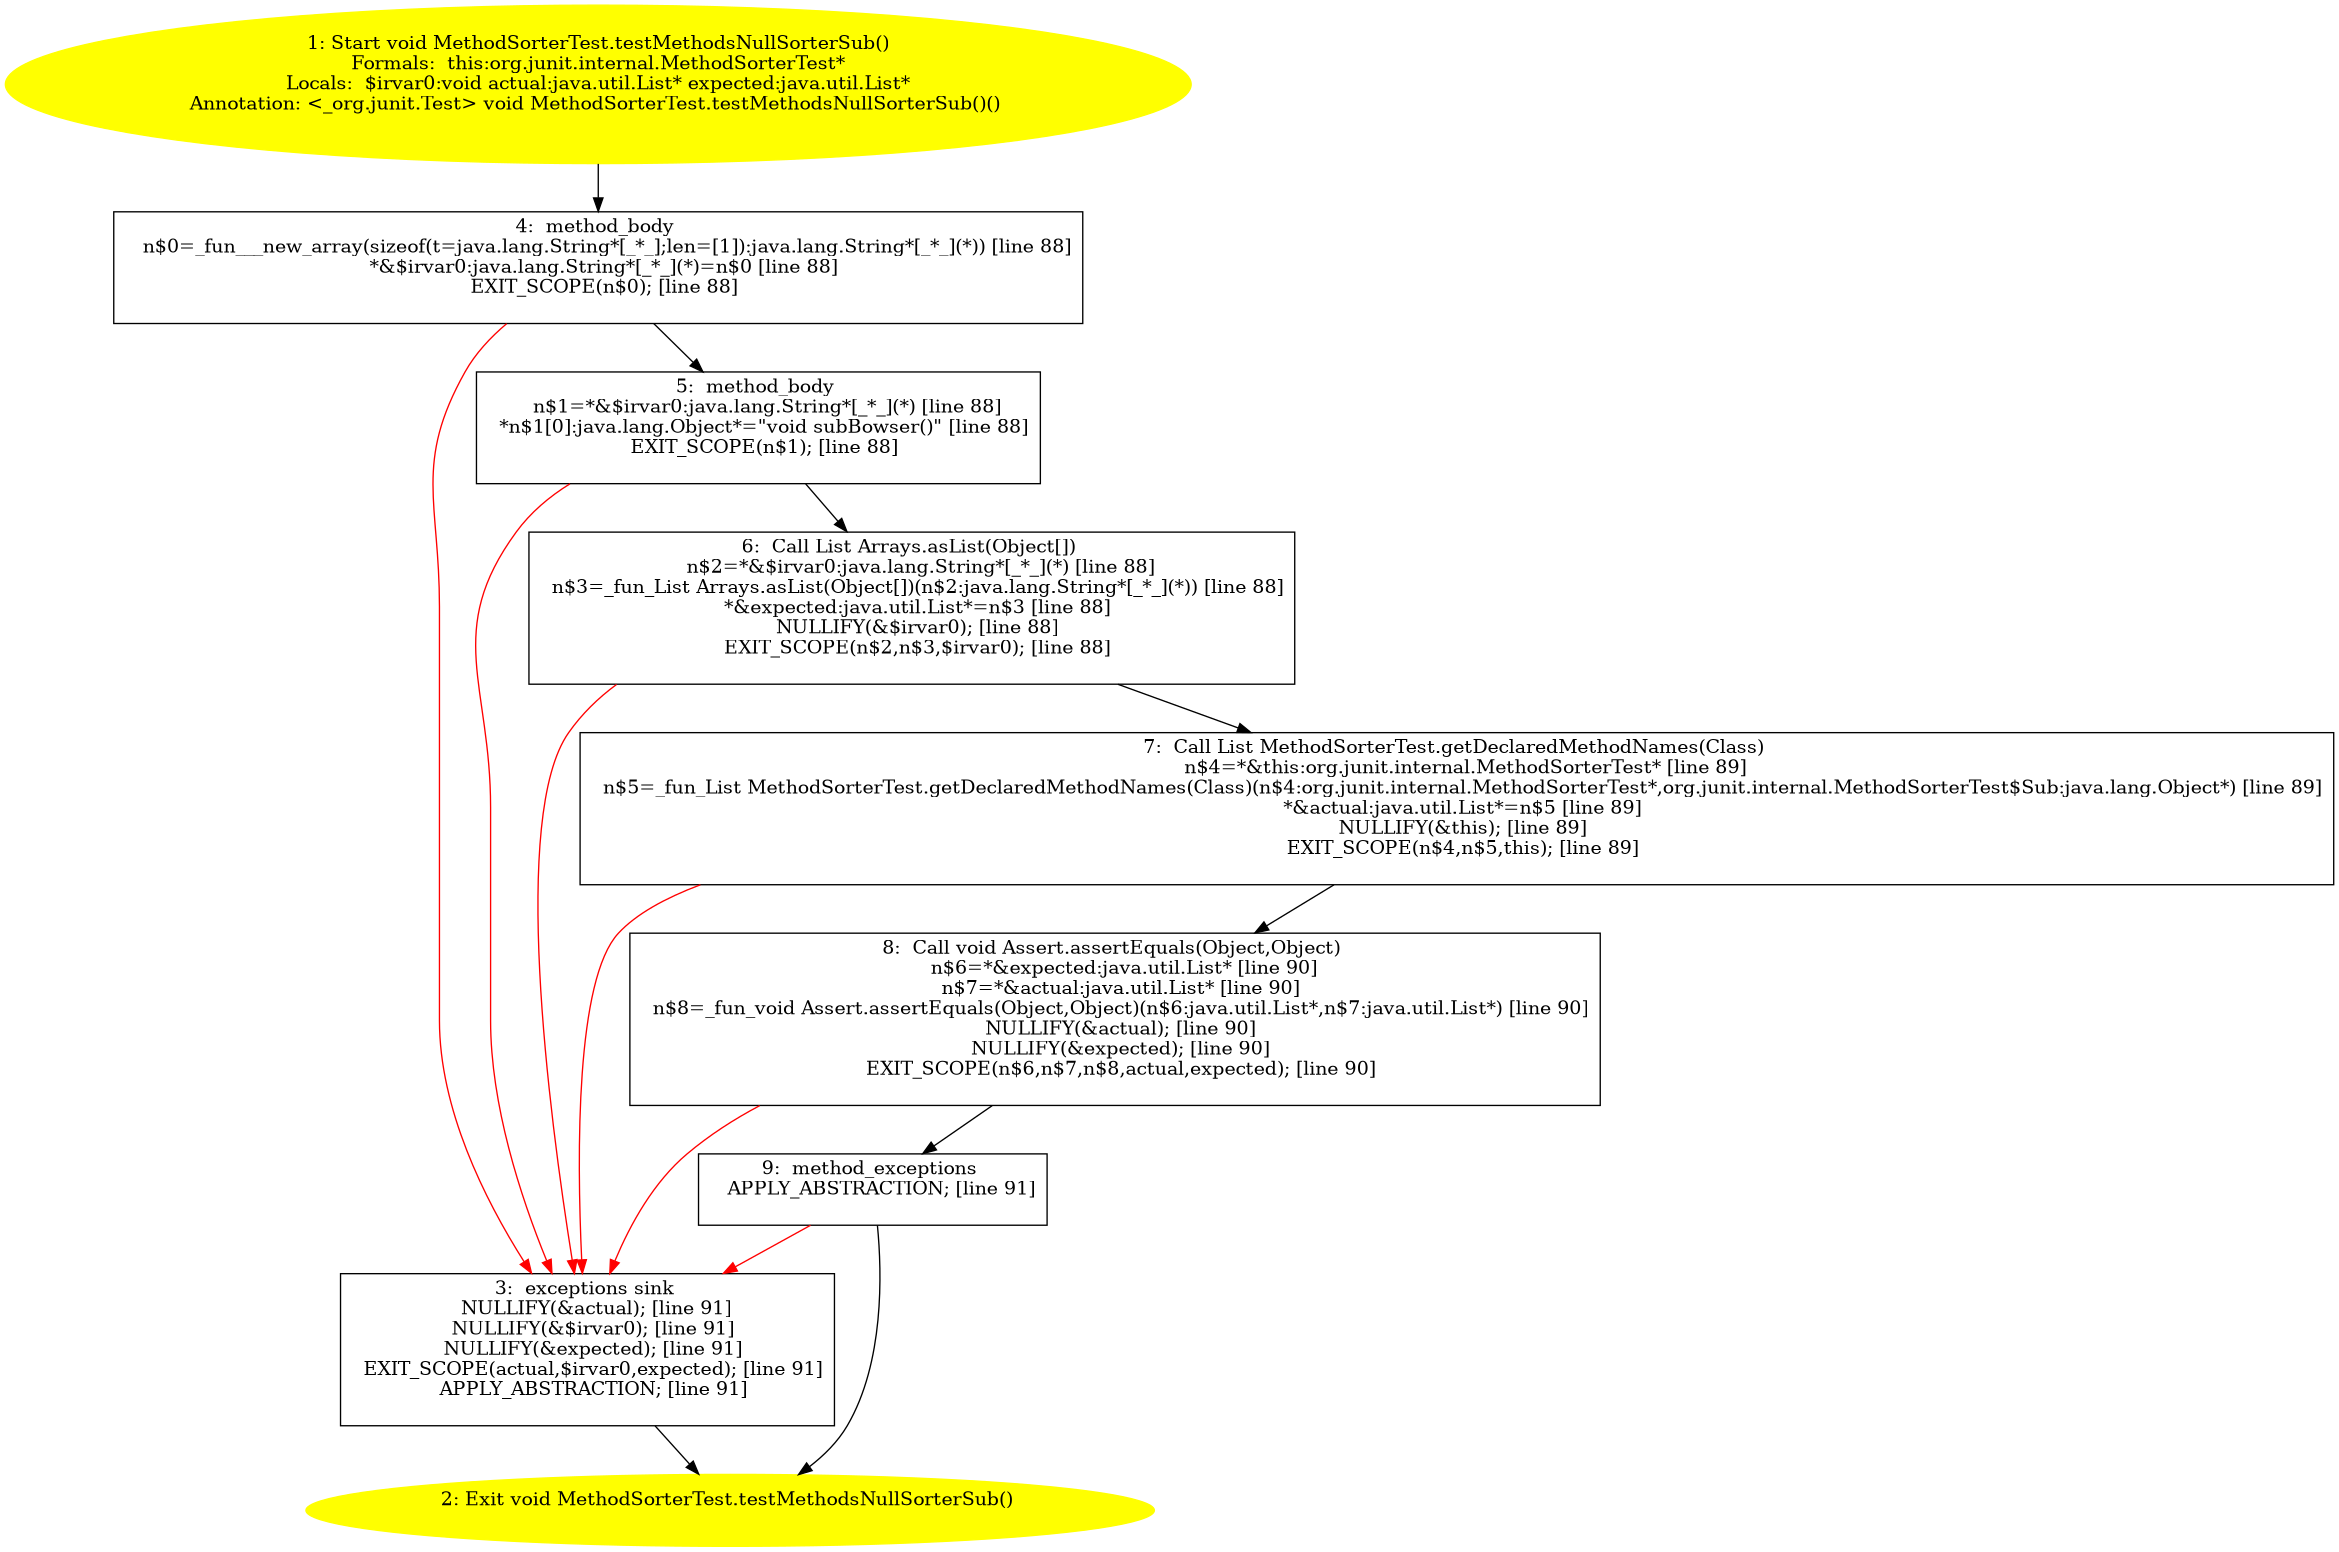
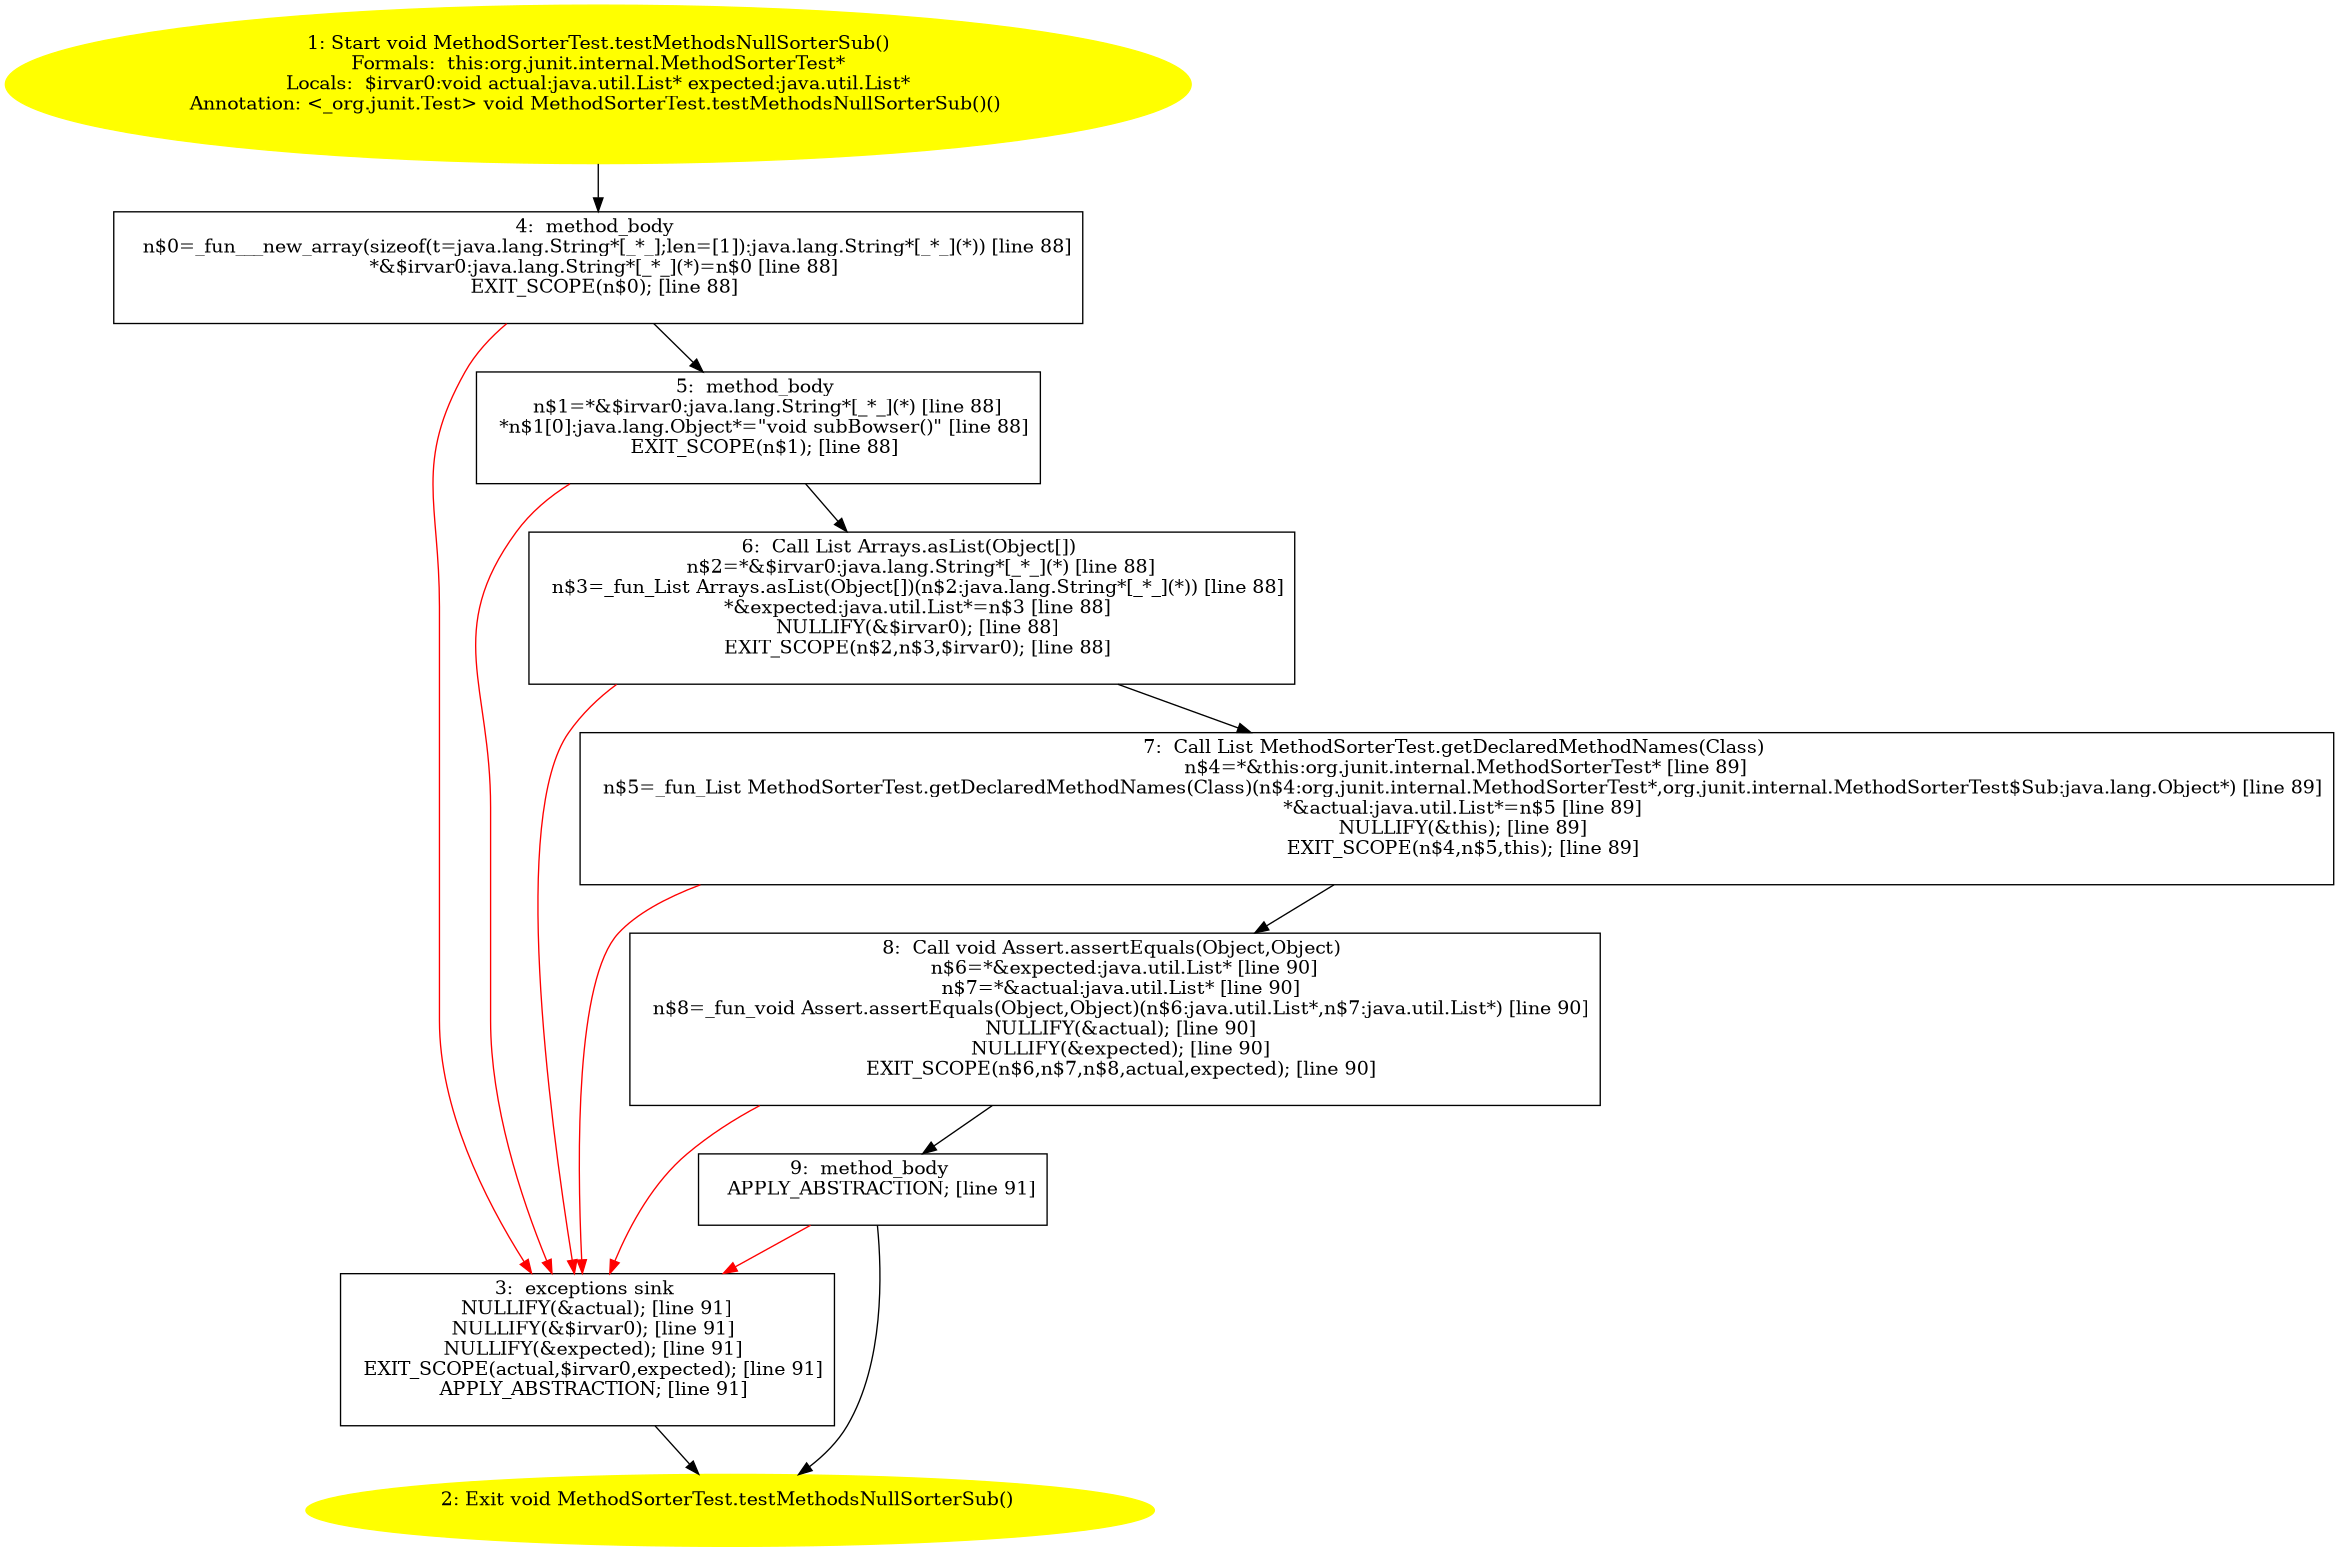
node "9:  method_exceptions APPLY_ABSTRACTION; [line 91]": label "9:  method_exceptions APPLY_ABSTRACTION; [line 91]" -> "9:  method_body APPLY_ABSTRACTION; [line 91]"
